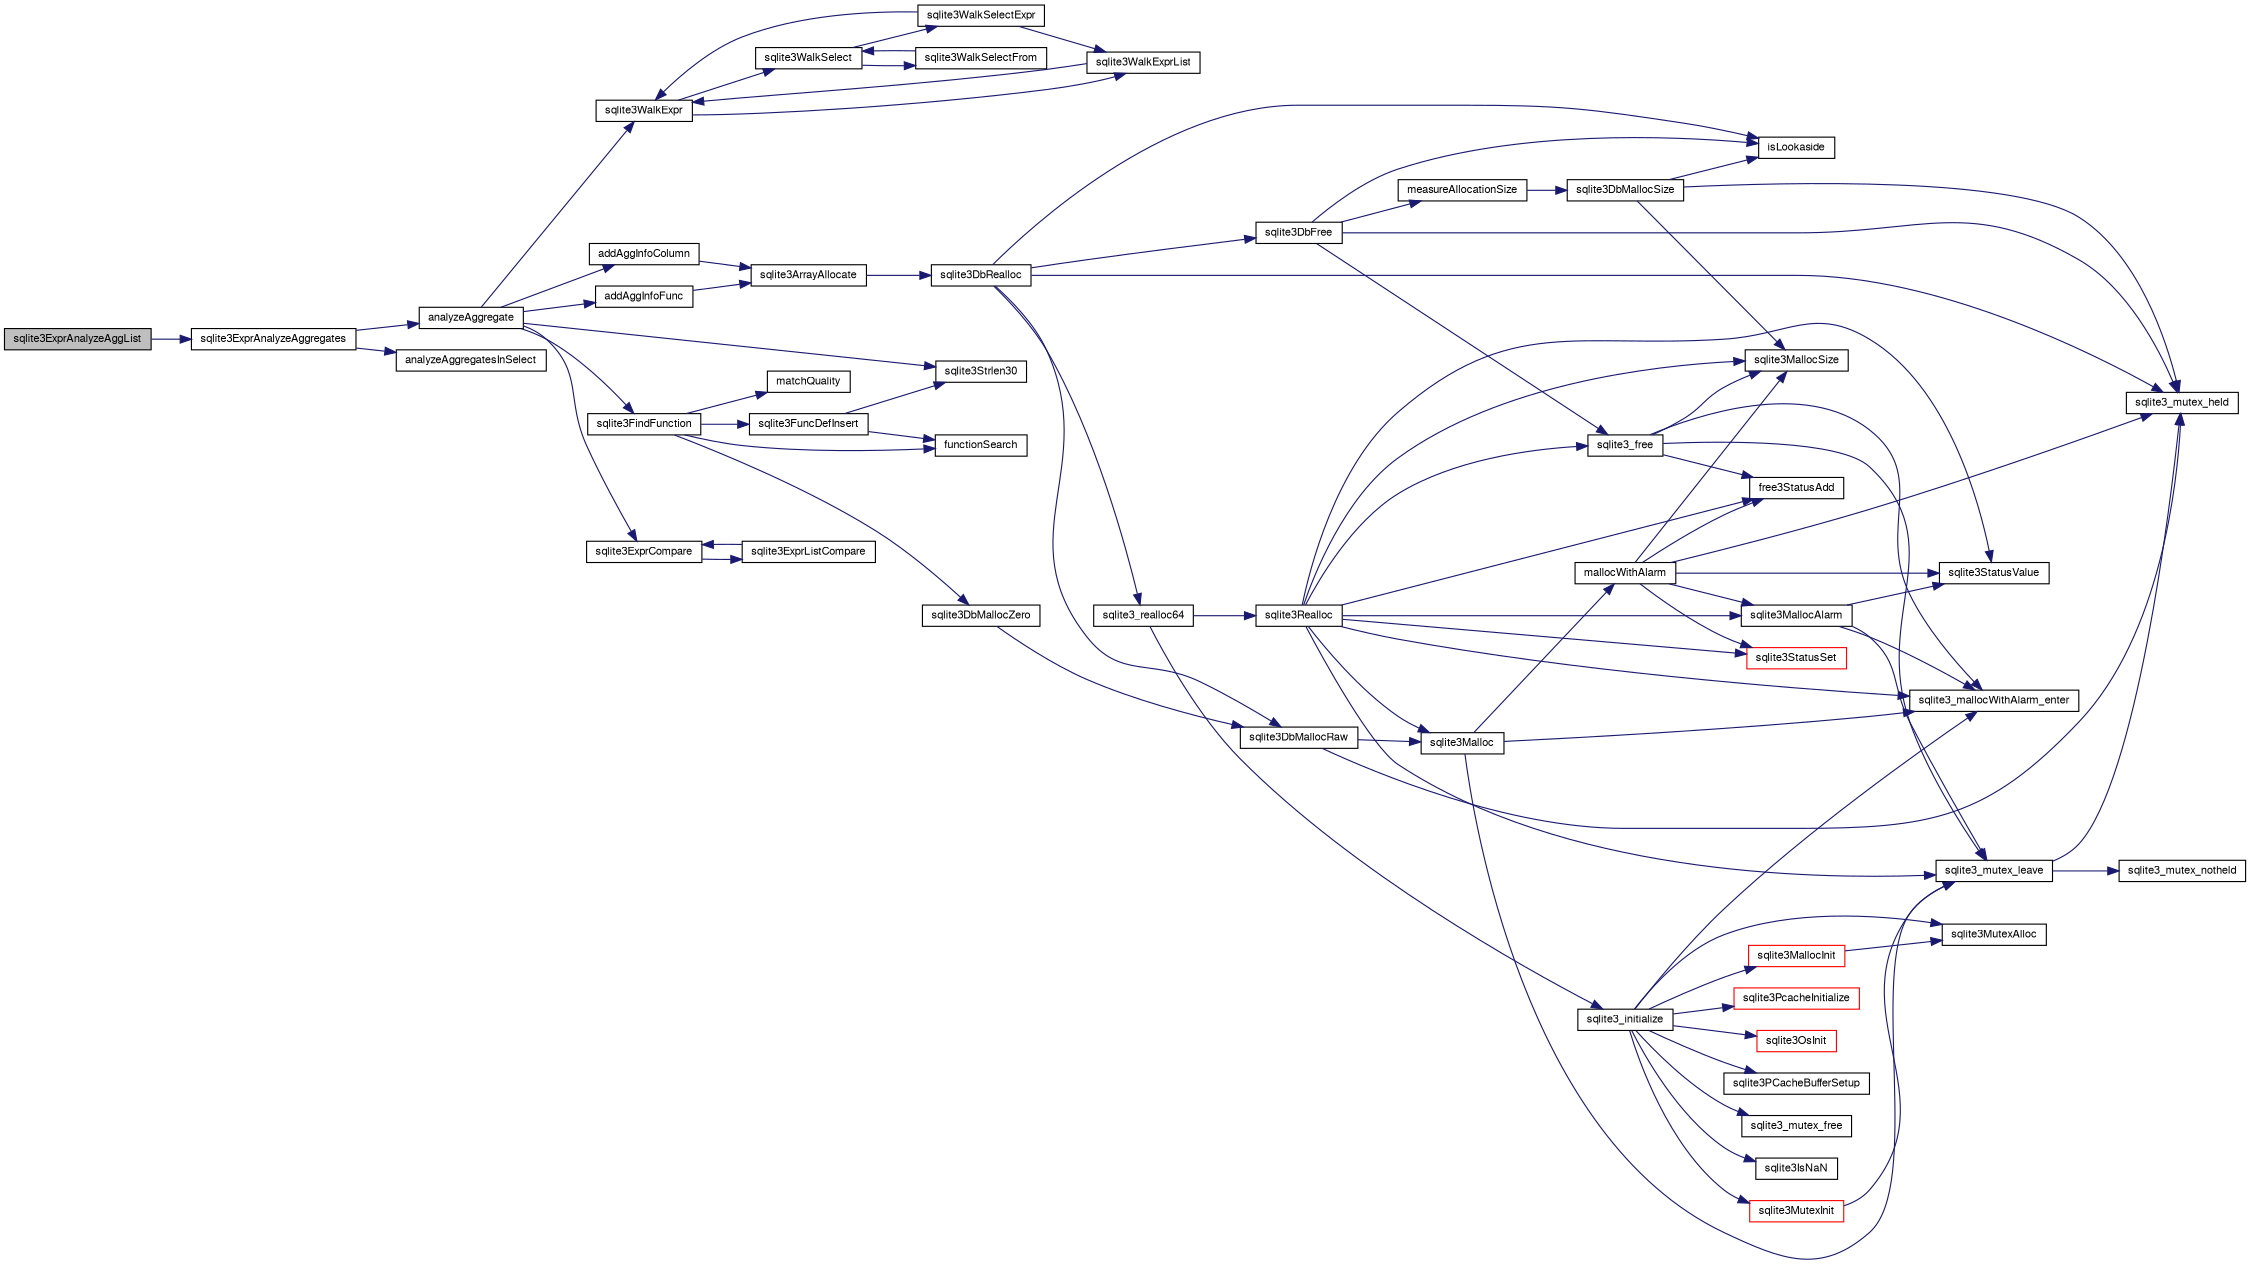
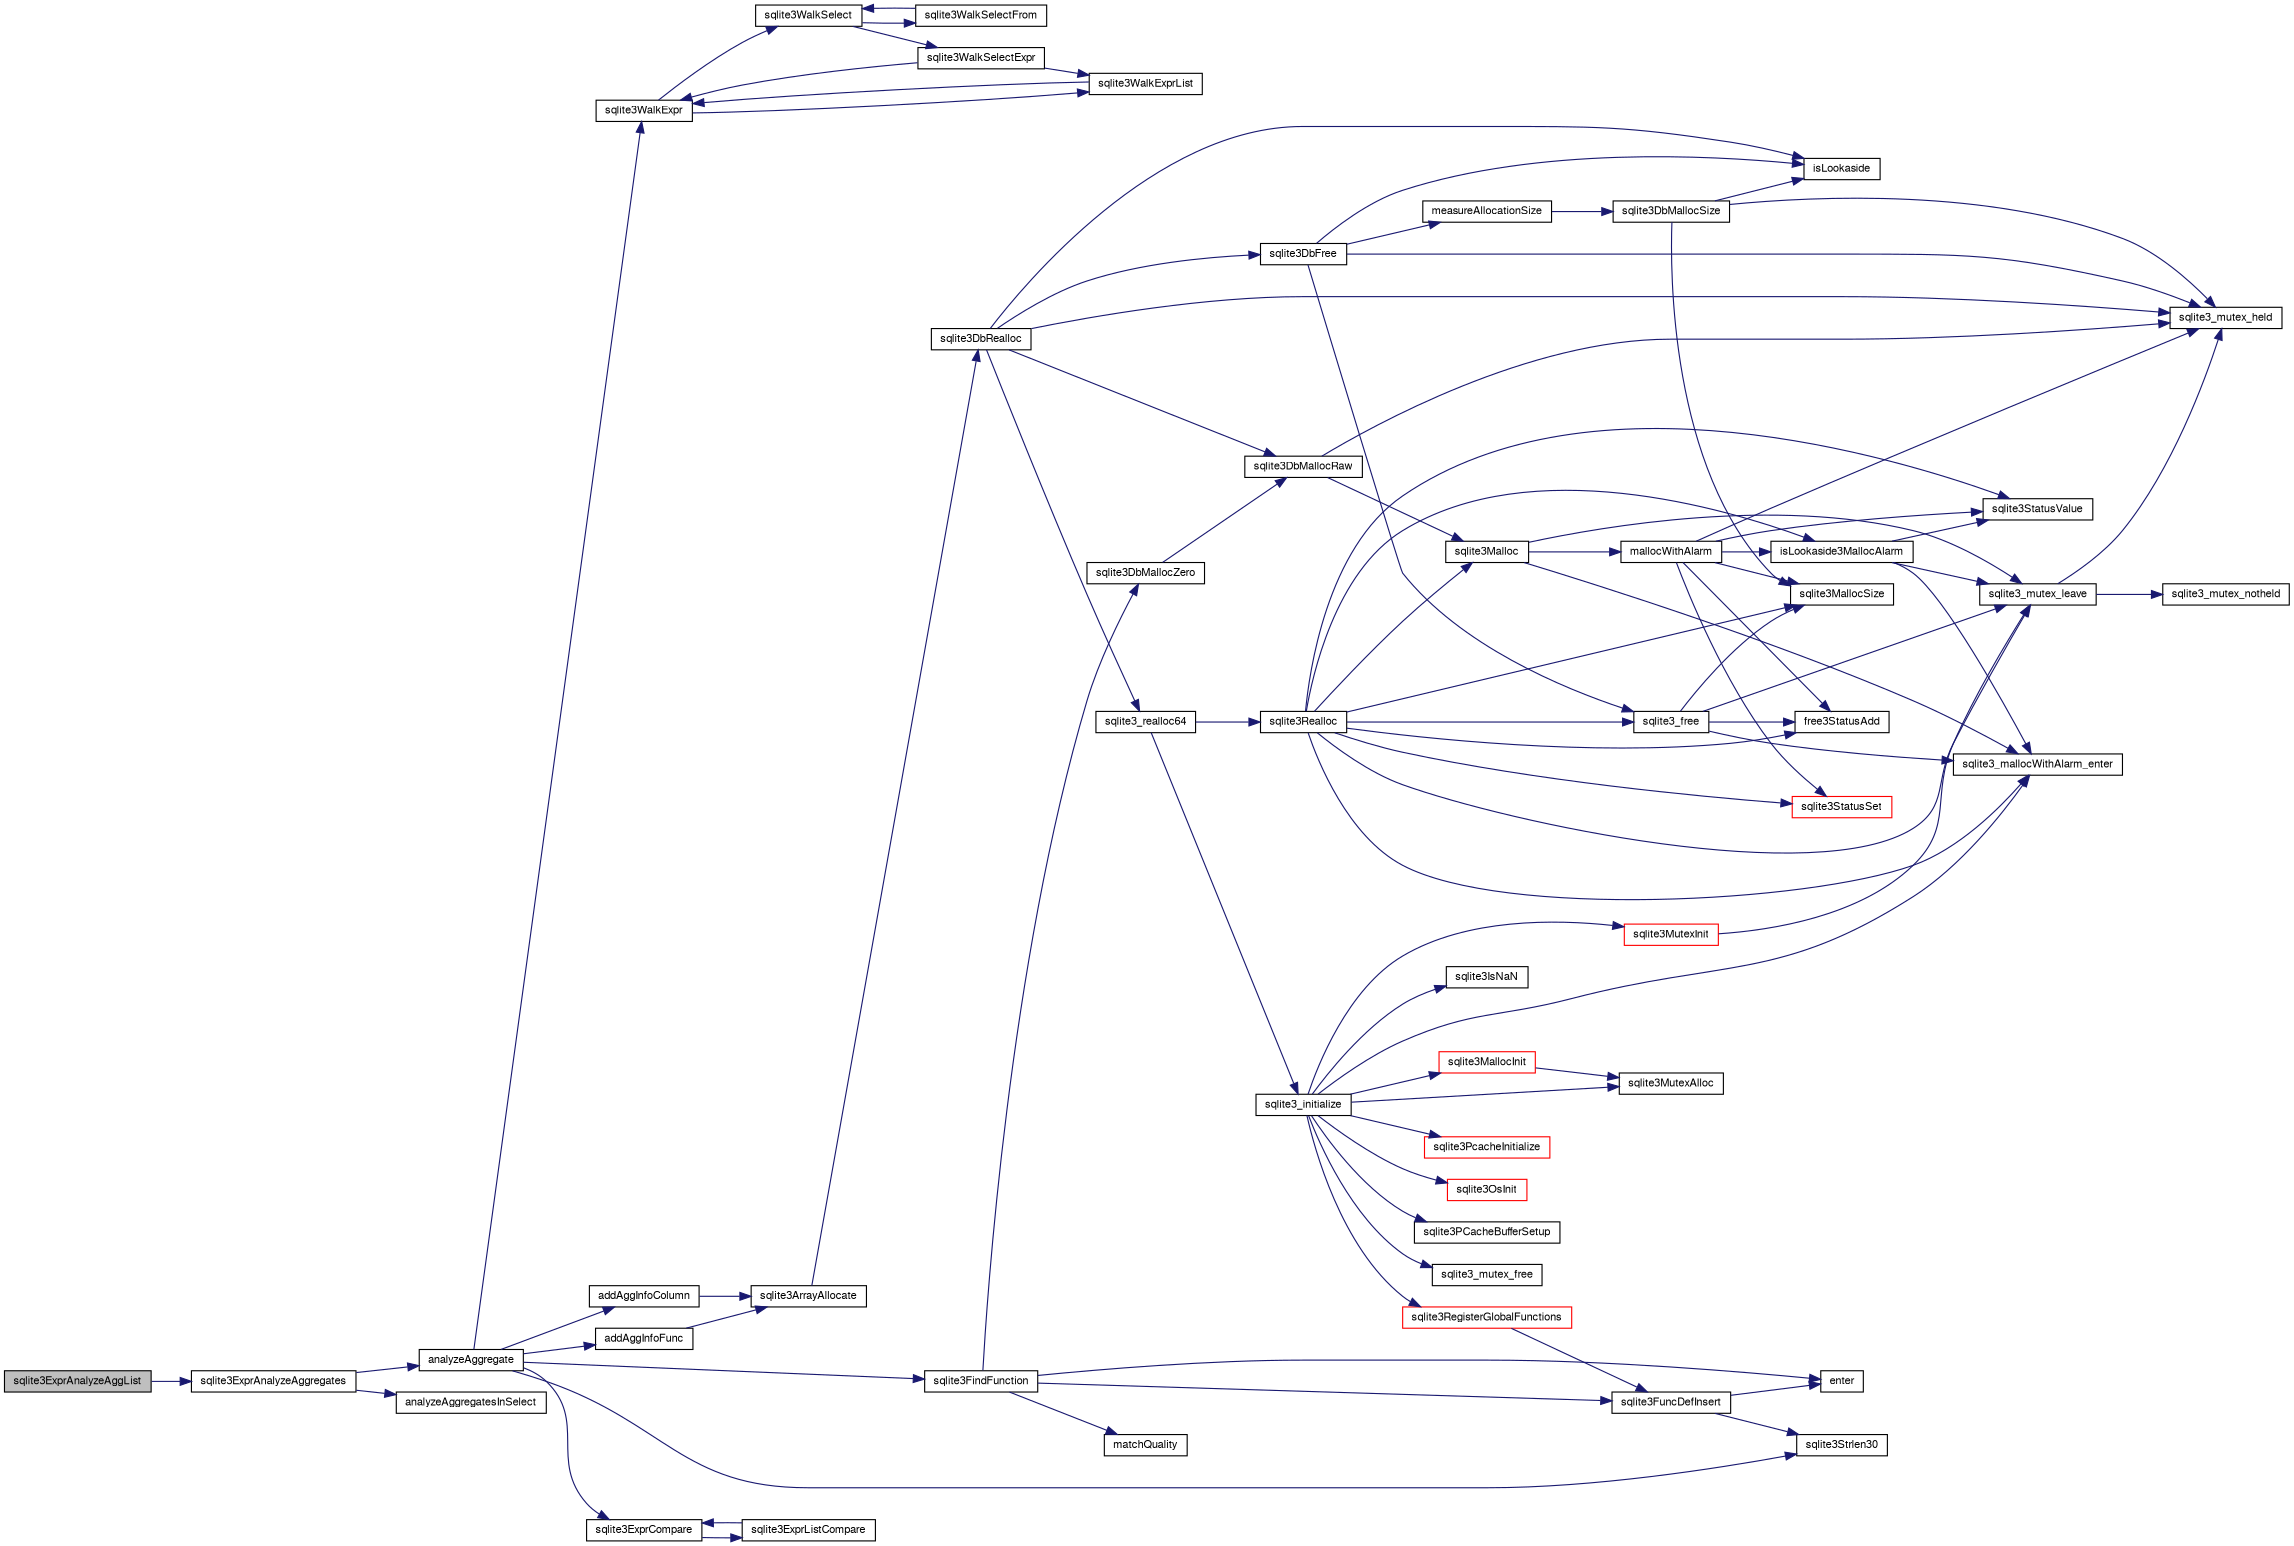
node "functionSearch": label "functionSearch" -> "enter"
node "sqlite3MallocAlarm": label "sqlite3MallocAlarm" -> "isLookaside3MallocAlarm"
node "sqlite3RegisterGlobalFunctions": added
